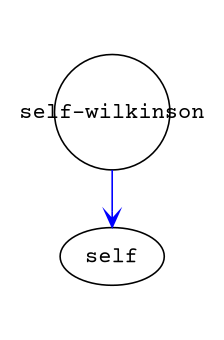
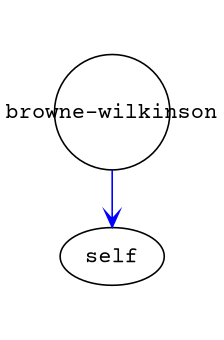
node "self-wilkinson": label "self-wilkinson" -> "browne-wilkinson"
